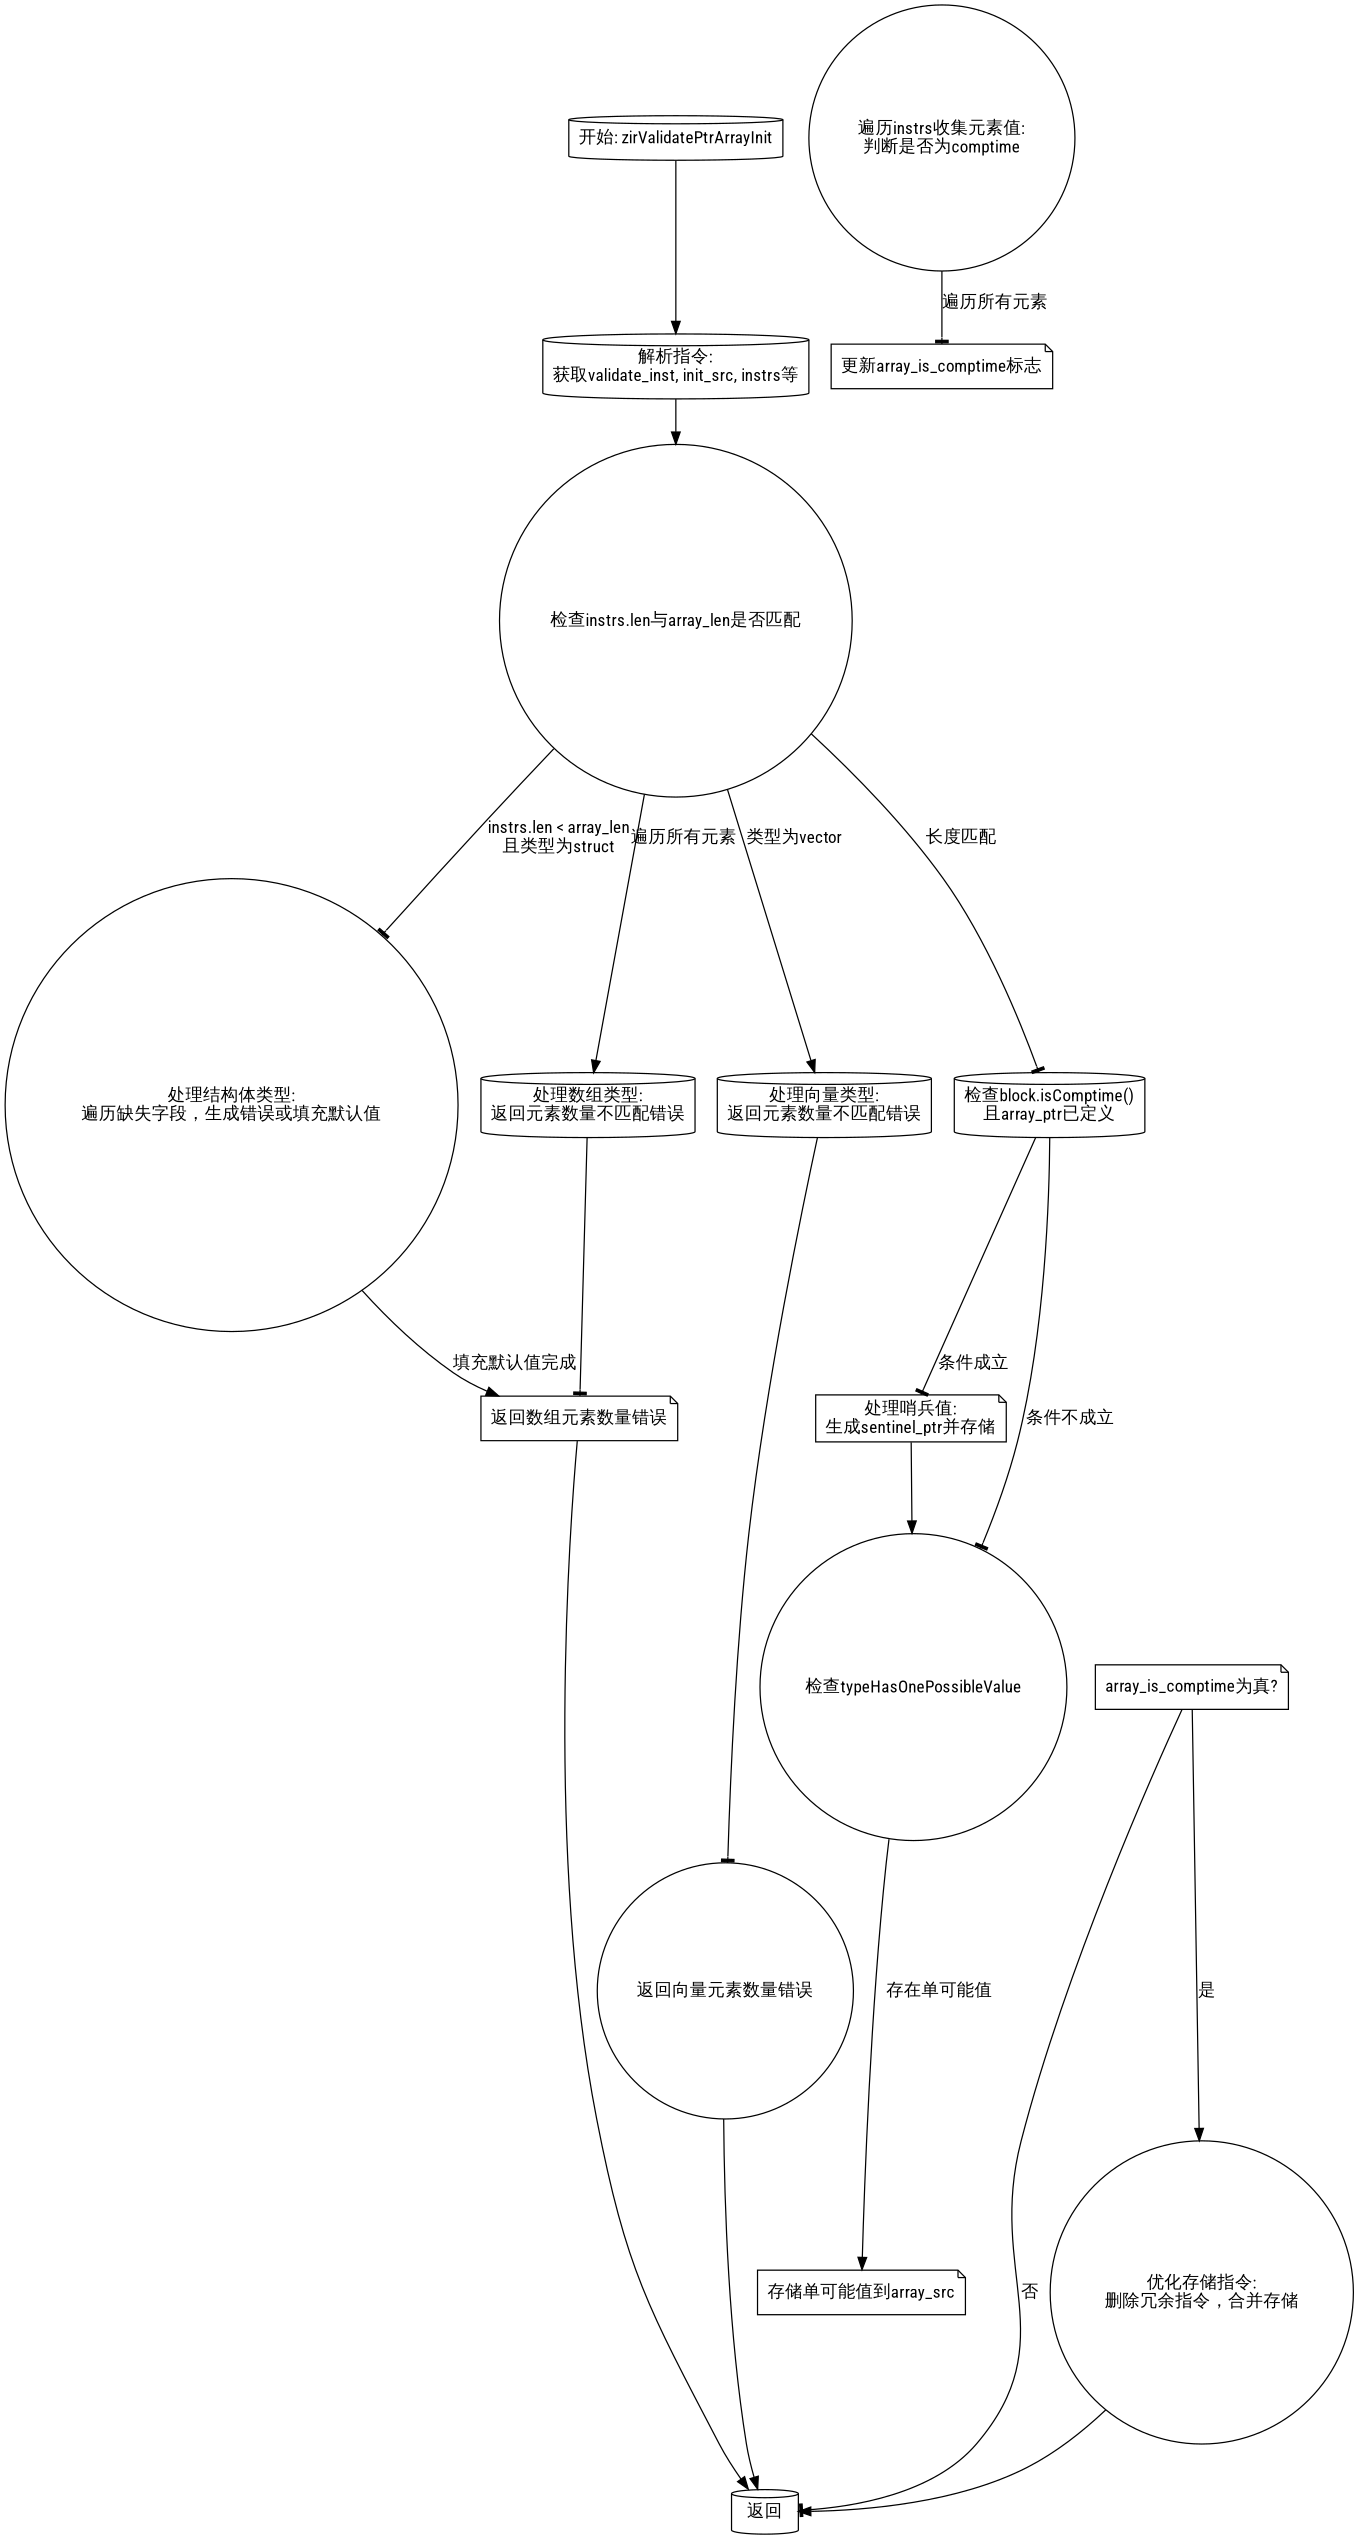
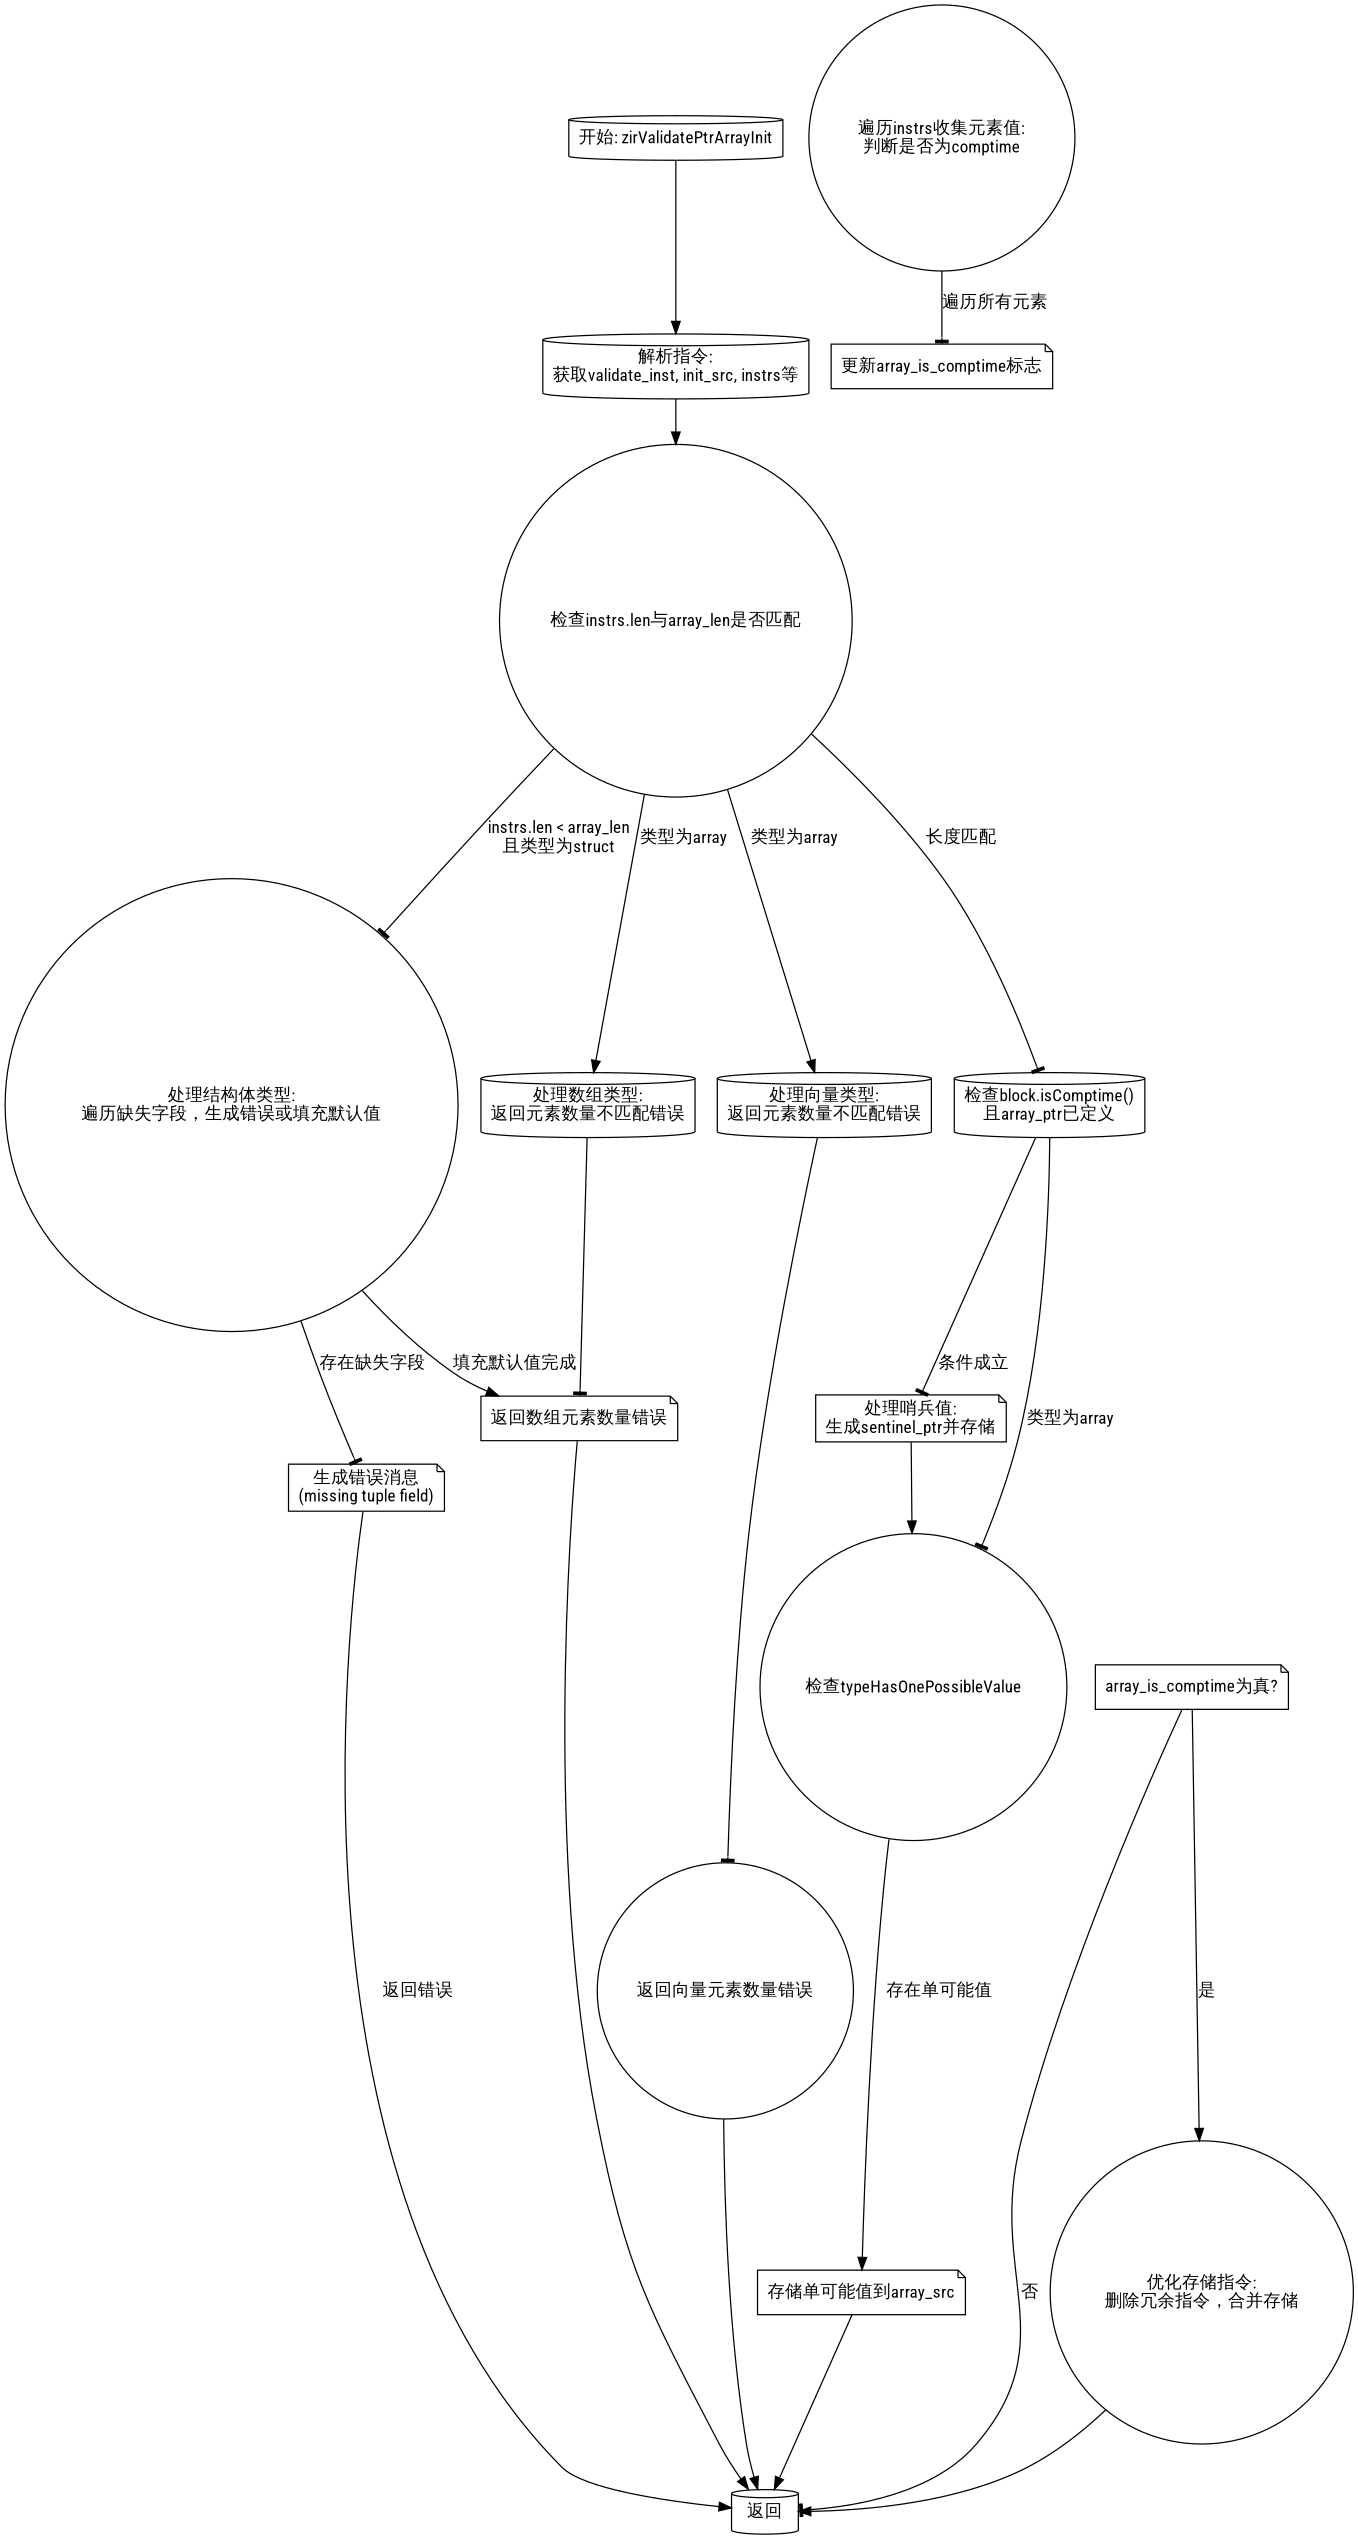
edge "检查instrs.len与array_len是否匹配" -> "处理数组类型: 返回元素数量不匹配错误": label "遍历所有元素" -> "类型为array"
edge "检查instrs.len与array_len是否匹配" -> "处理向量类型: 返回元素数量不匹配错误": label "类型为vector" -> "类型为array"
edge "检查block.isComptime() 且array_ptr已定义" -> "检查typeHasOnePossibleValue": label "条件不成立" -> "类型为array"
node "生成错误消息 (missing tuple field)": added
edge "存储单可能值到array_src" -> "返回": added
